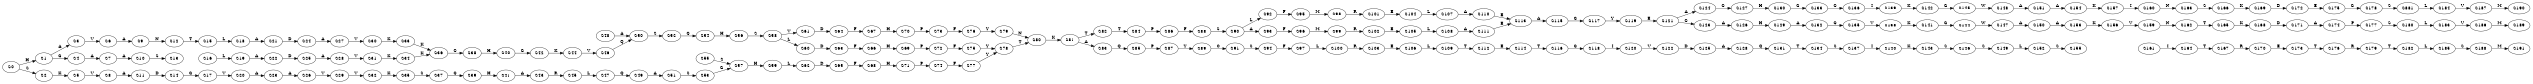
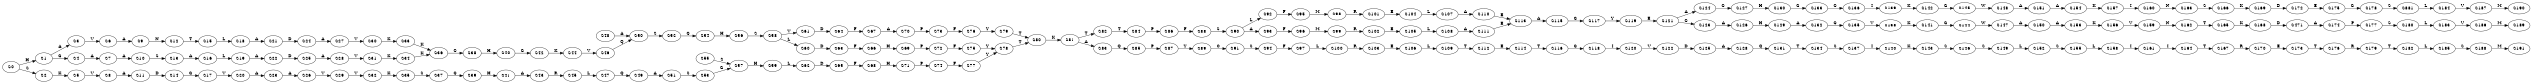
node "S171": label "S171" -> "S471"
edge "S67" -> "S70": label "H" -> "A"
edge "S79" -> "S80": label "N" -> "T"
node "S158": added
edge "S13" -> "S16": added, label "A"
